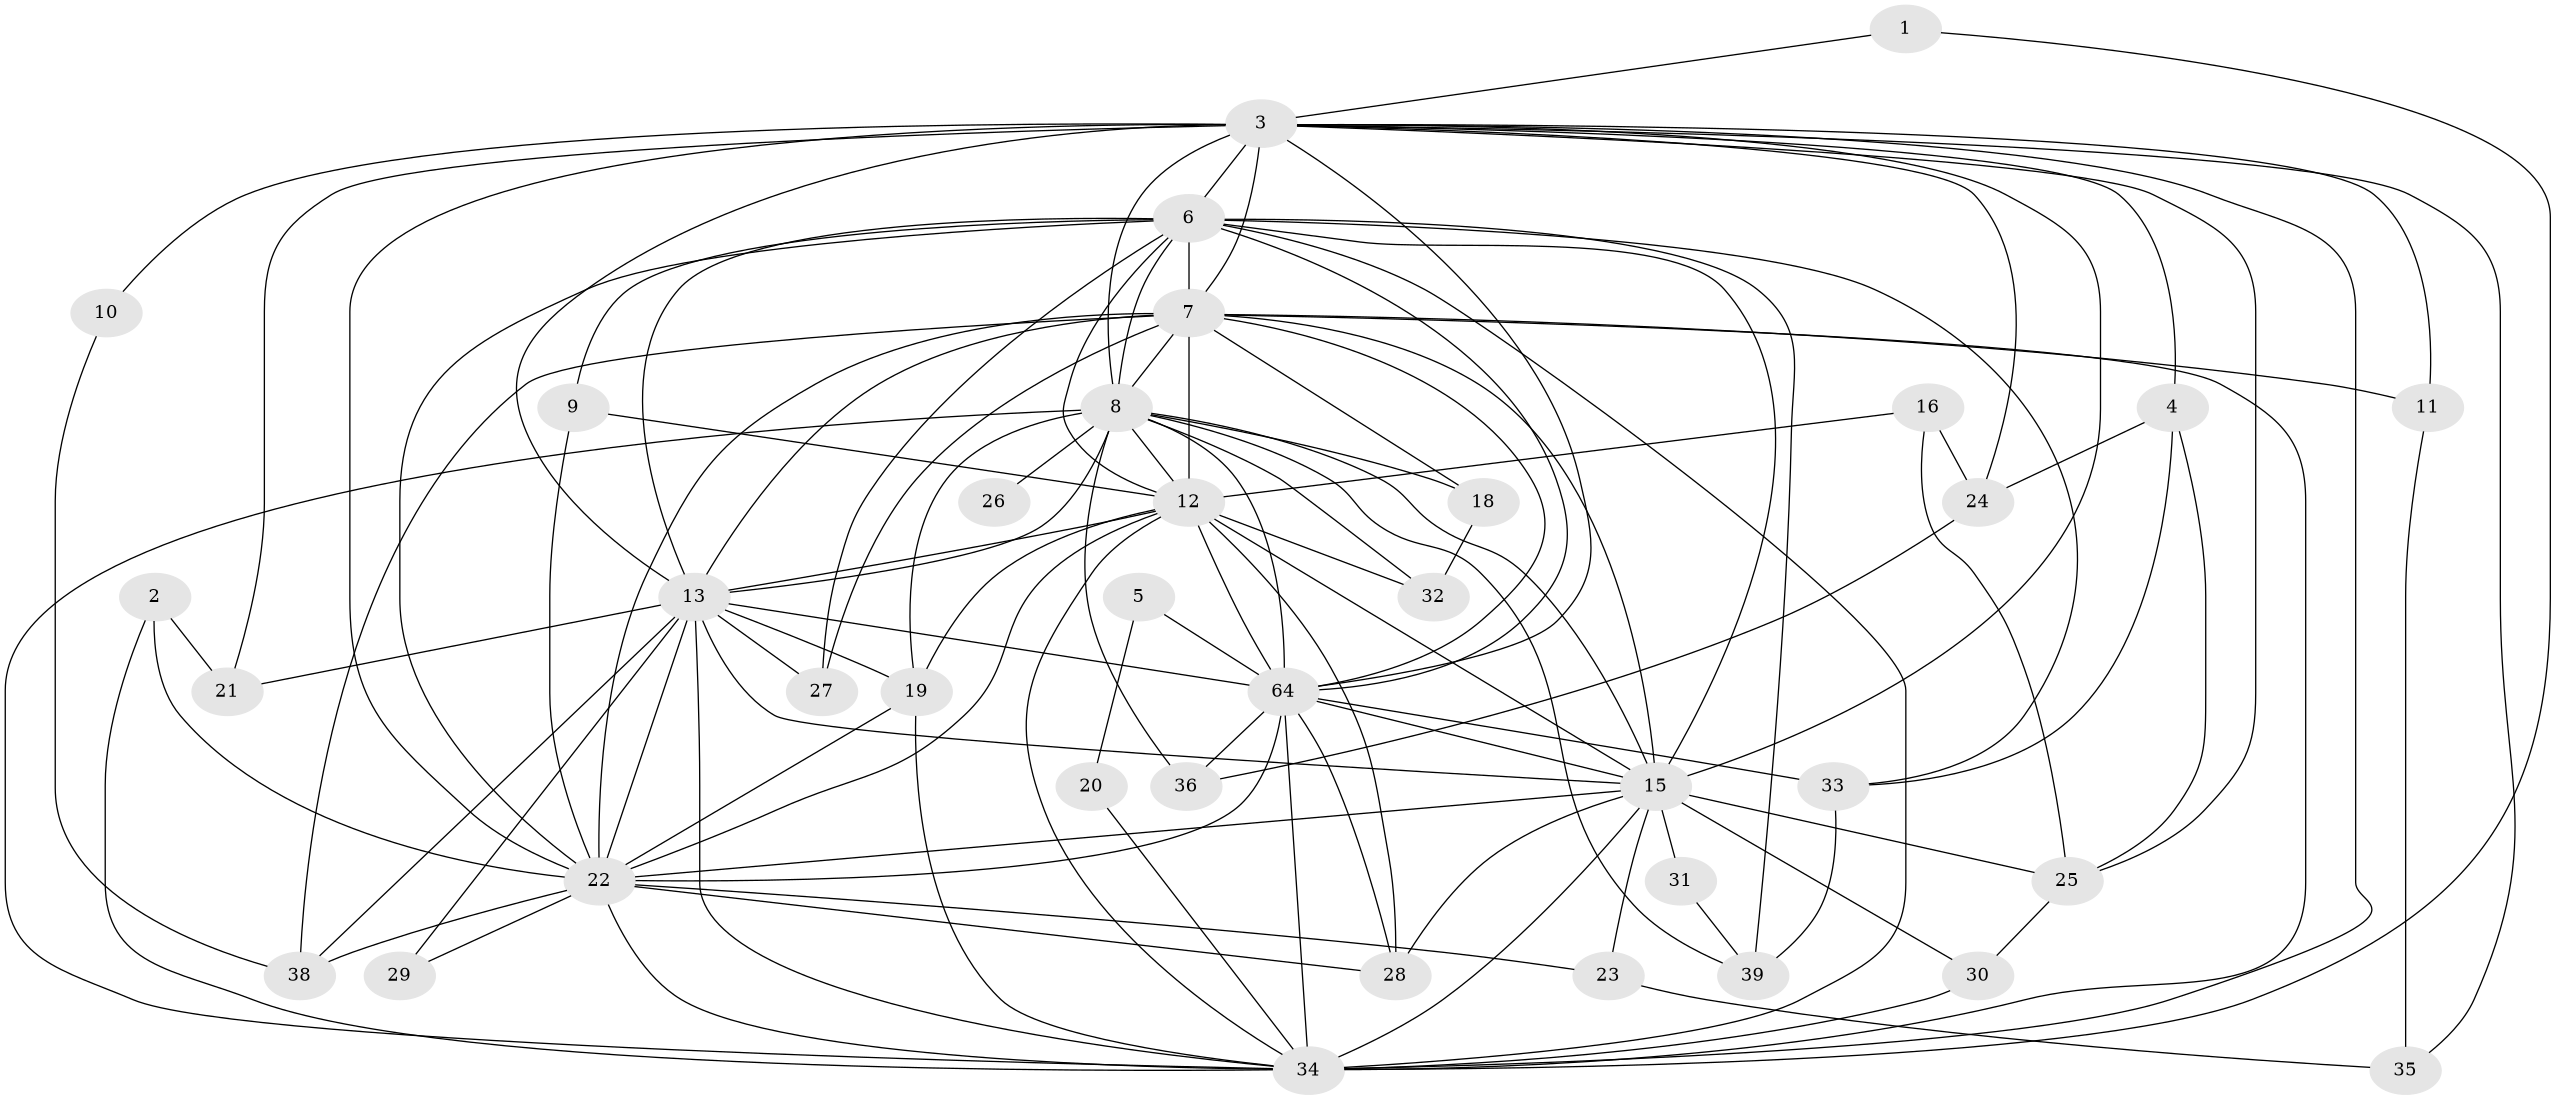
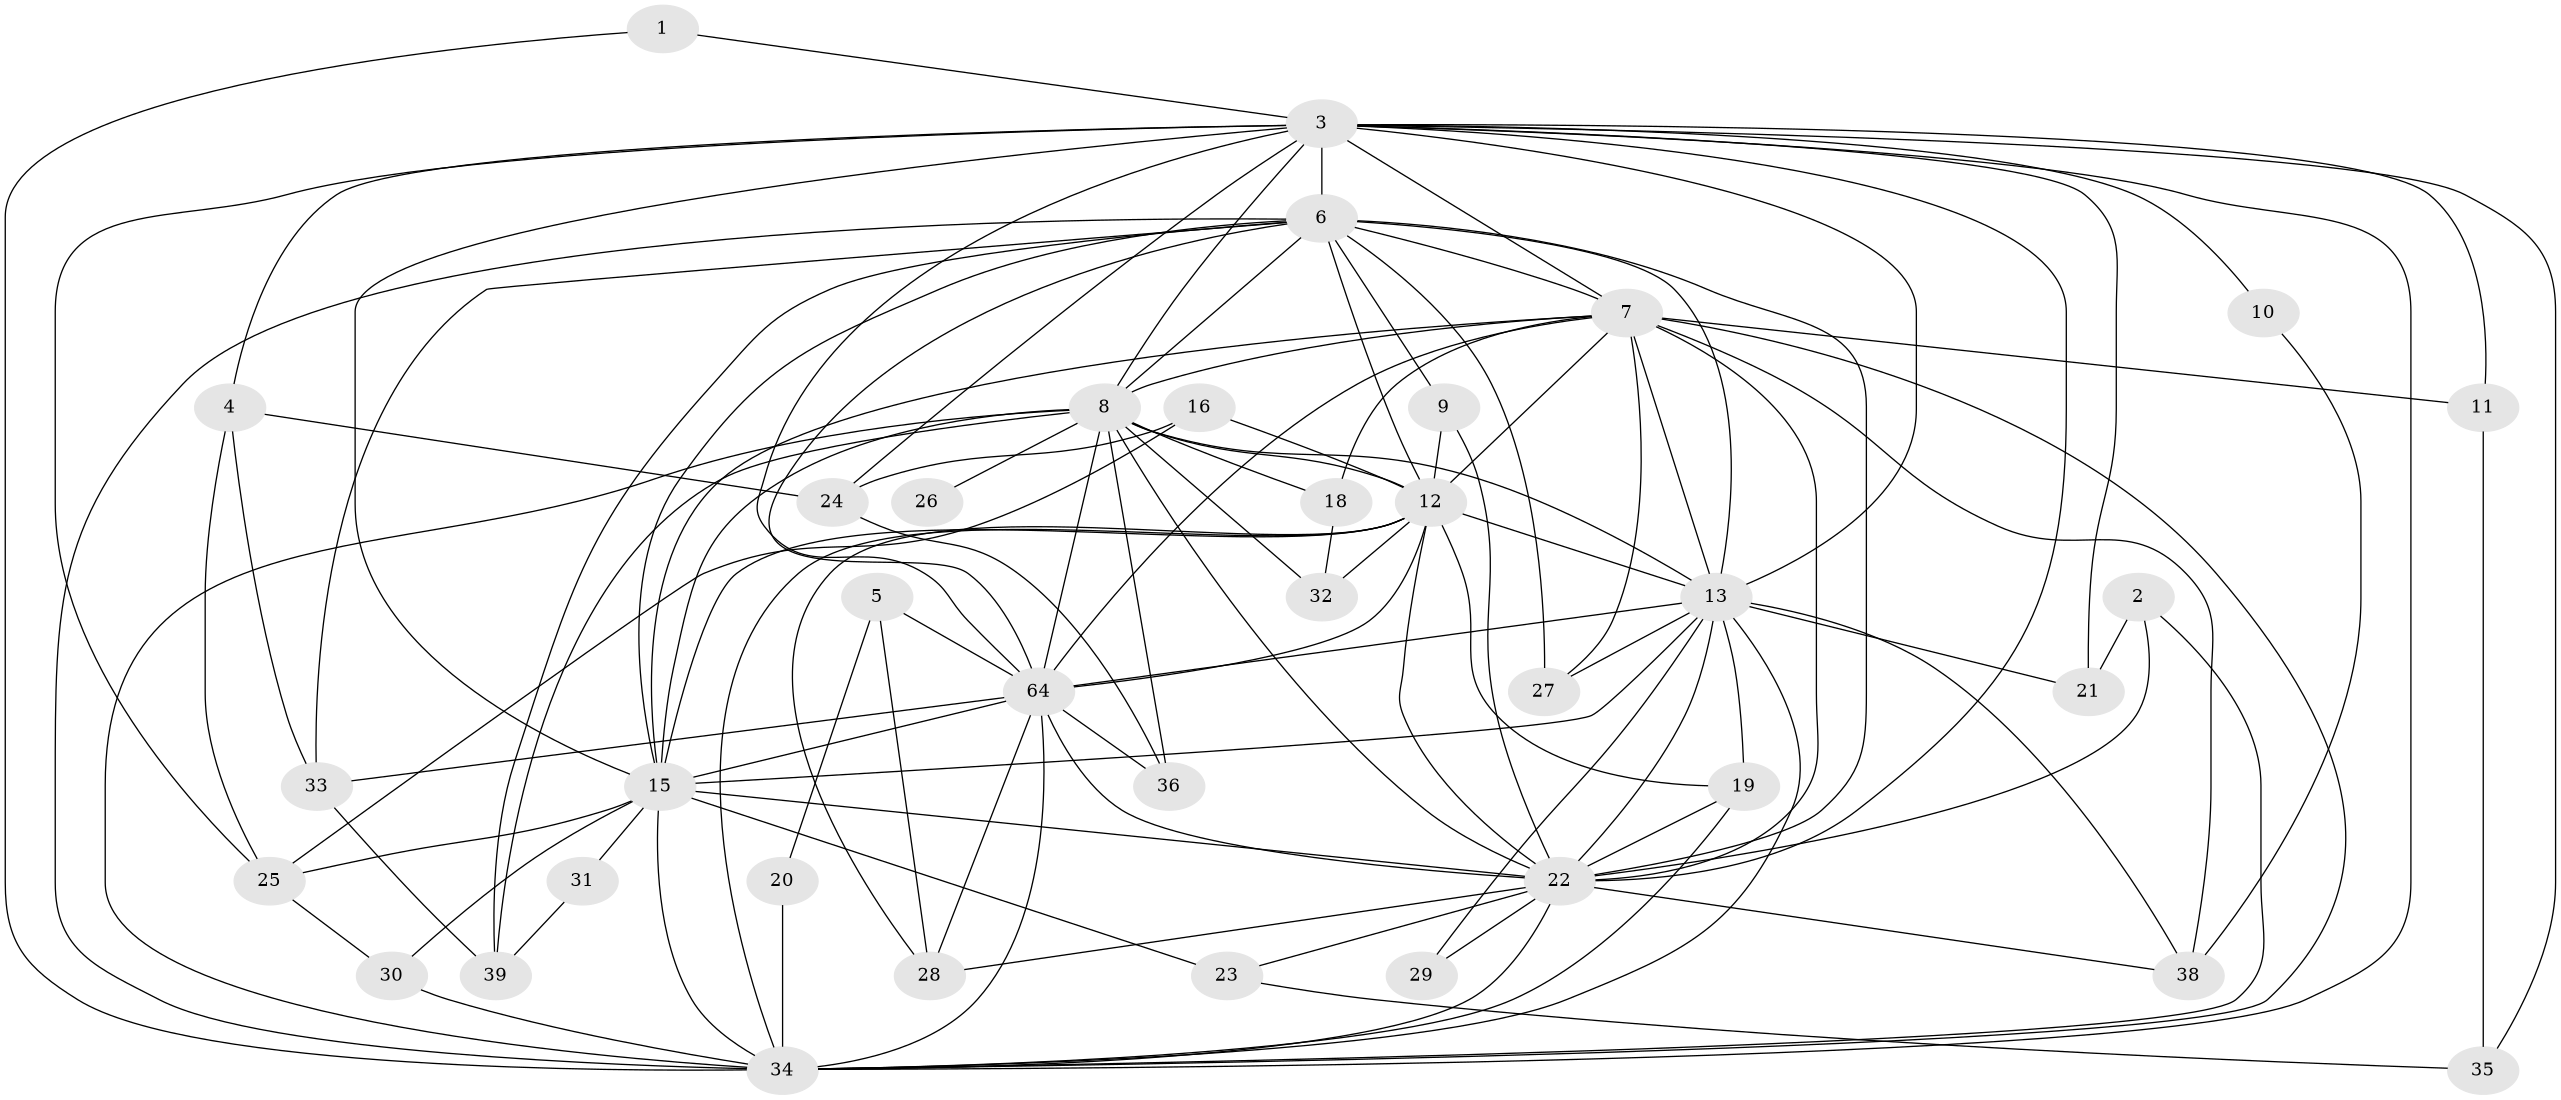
edge "8" -- "19": now "8" -- "22"
edge "15" -- "28": now "5" -- "28"
